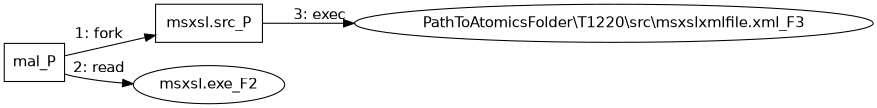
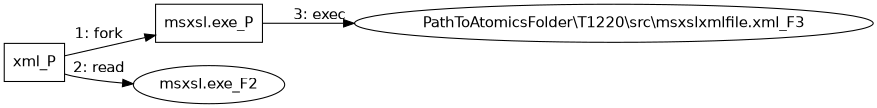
node "msxsl.src_P": label "msxsl.src_P" -> "msxsl.exe_P"
node "mal_P": label "mal_P" -> "xml_P"
